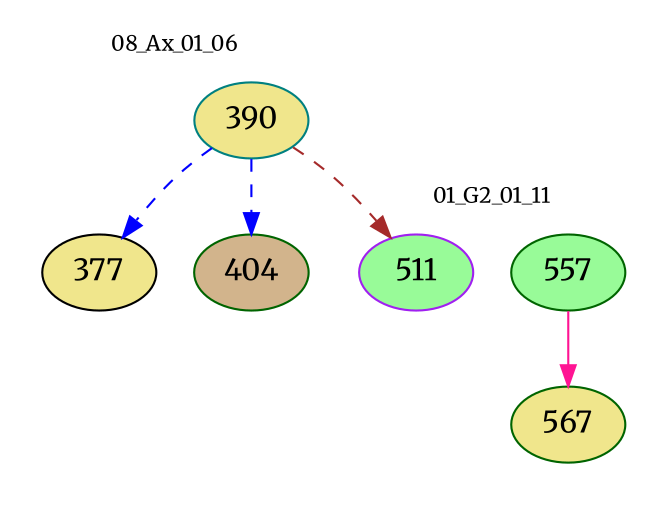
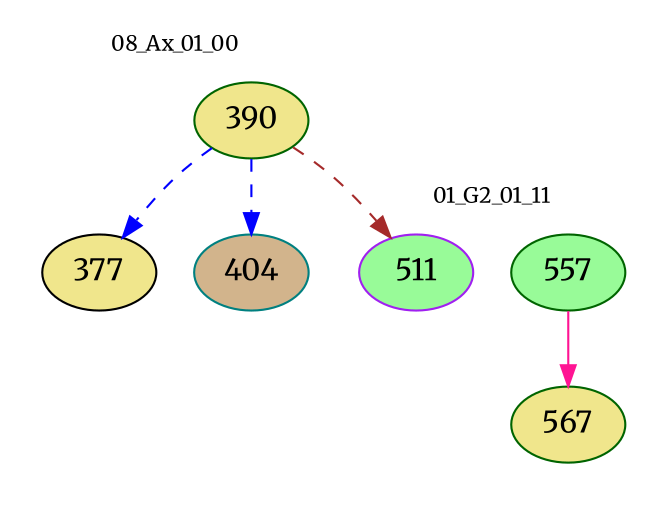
cluster "08_Ax_01_06": label "08_Ax_01_06" -> "08_Ax_01_00"
node "390": color teal -> darkgreen
node "404": color darkgreen -> teal
